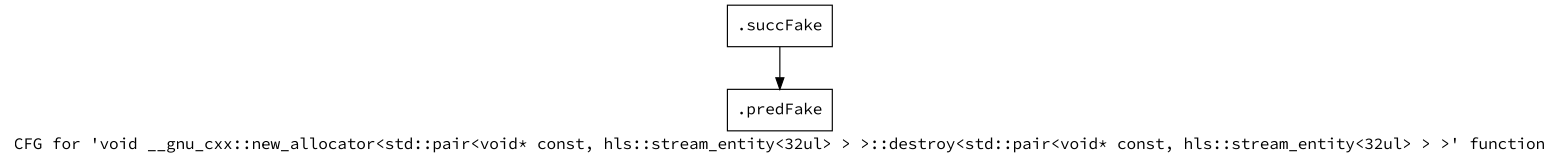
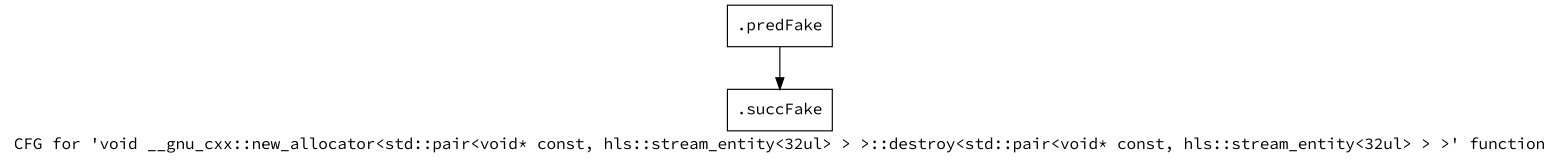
edge ".succFake" -> ".predFake": reversed
